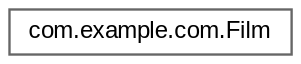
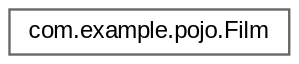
node "com.example.com.Film": label "com.example.com.Film" -> "com.example.pojo.Film"
